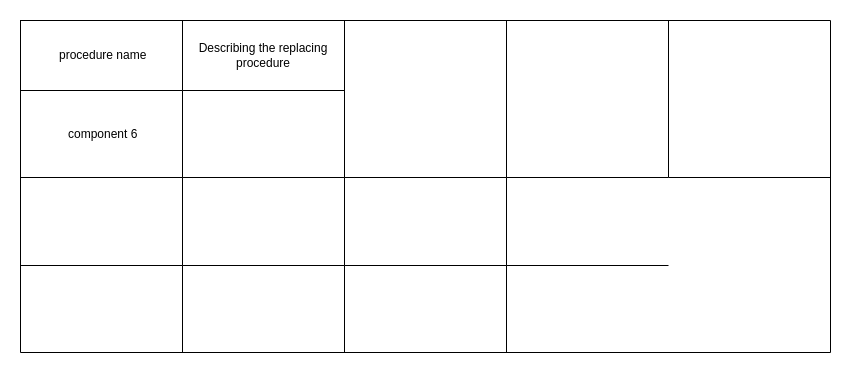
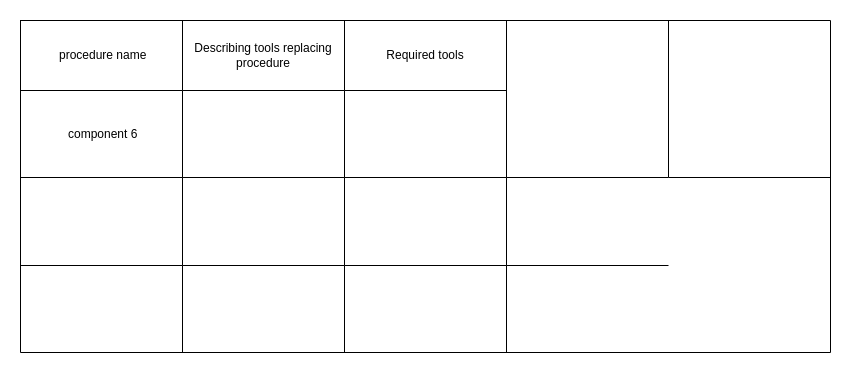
node "Describing the replacing procedure": label "Describing the replacing procedure" -> "Describing tools replacing procedure"
node "Required tools": added
